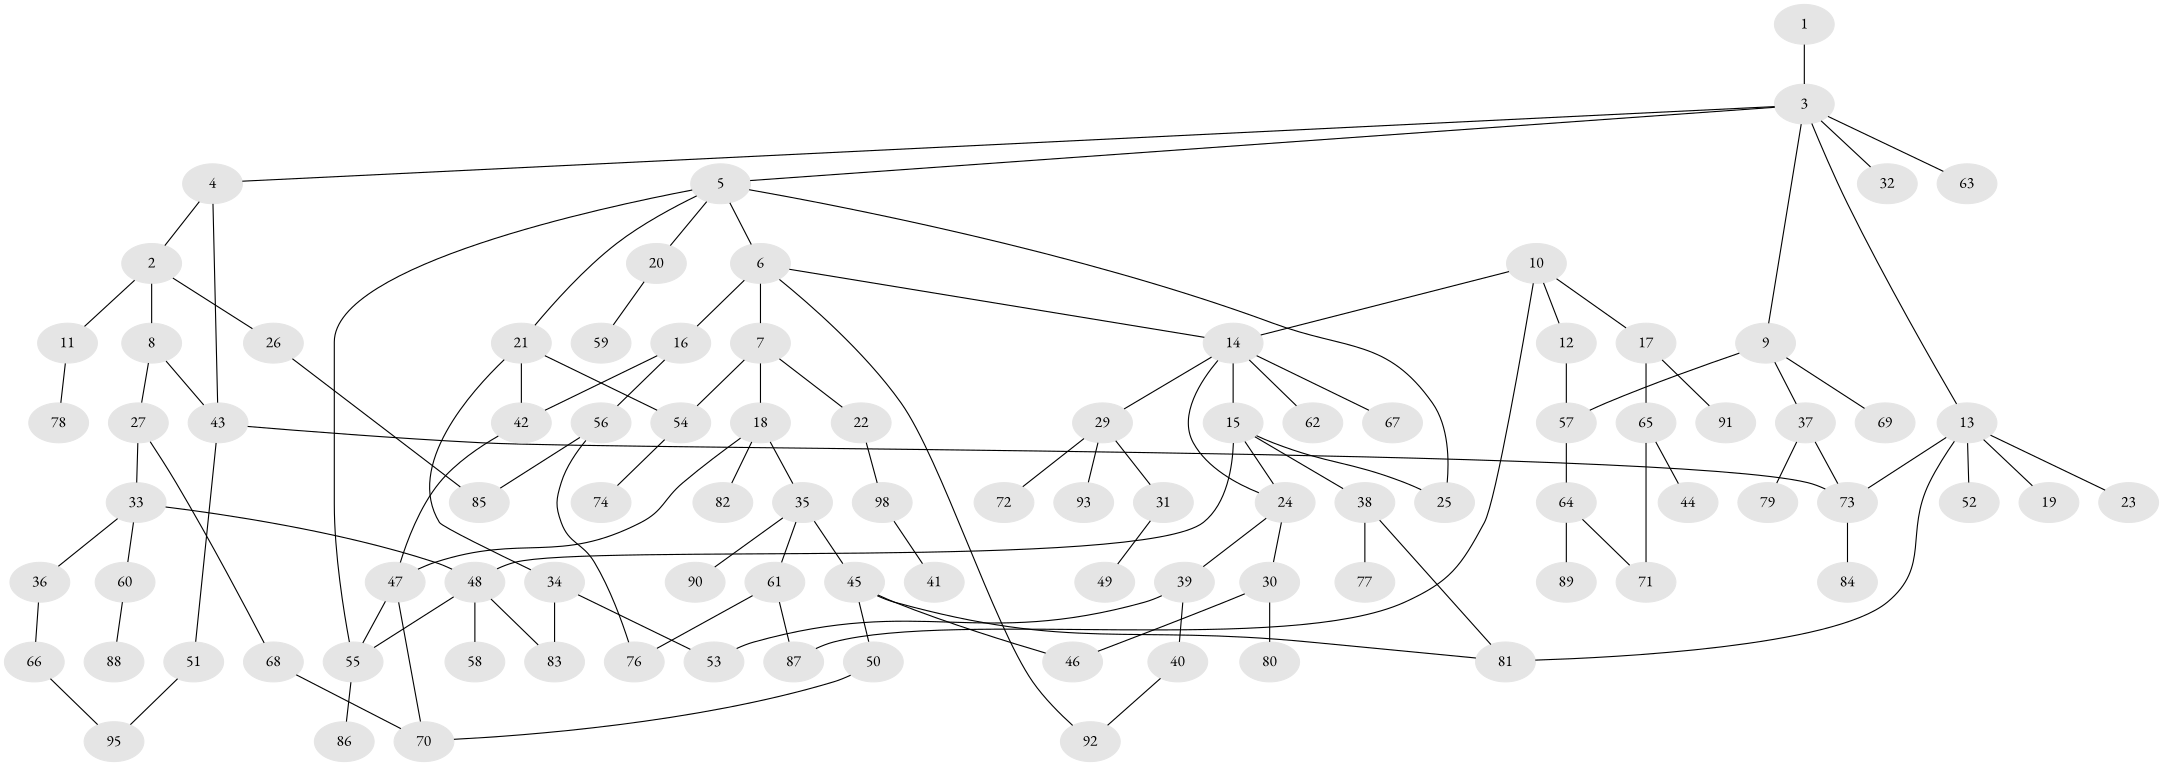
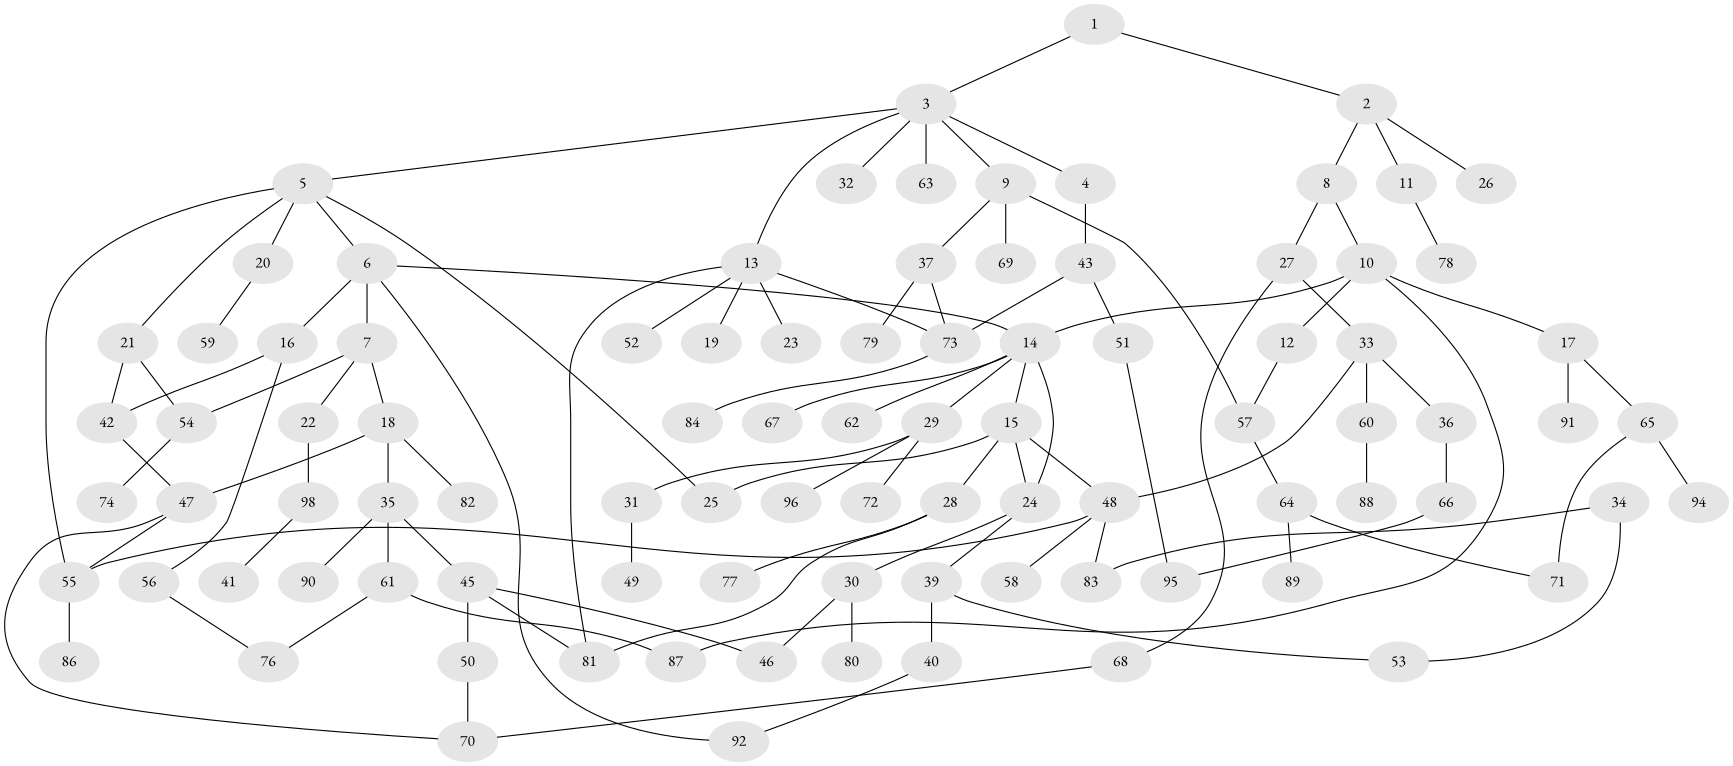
edge "4" -- "2": now "1" -- "2"
edge "8" -- "43": now "8" -- "10"
edge "21" -- "34": removed
node "85": removed
node "93": label "93" -> "96"
node "38": label "38" -> "28"
node "44": label "44" -> "94"
